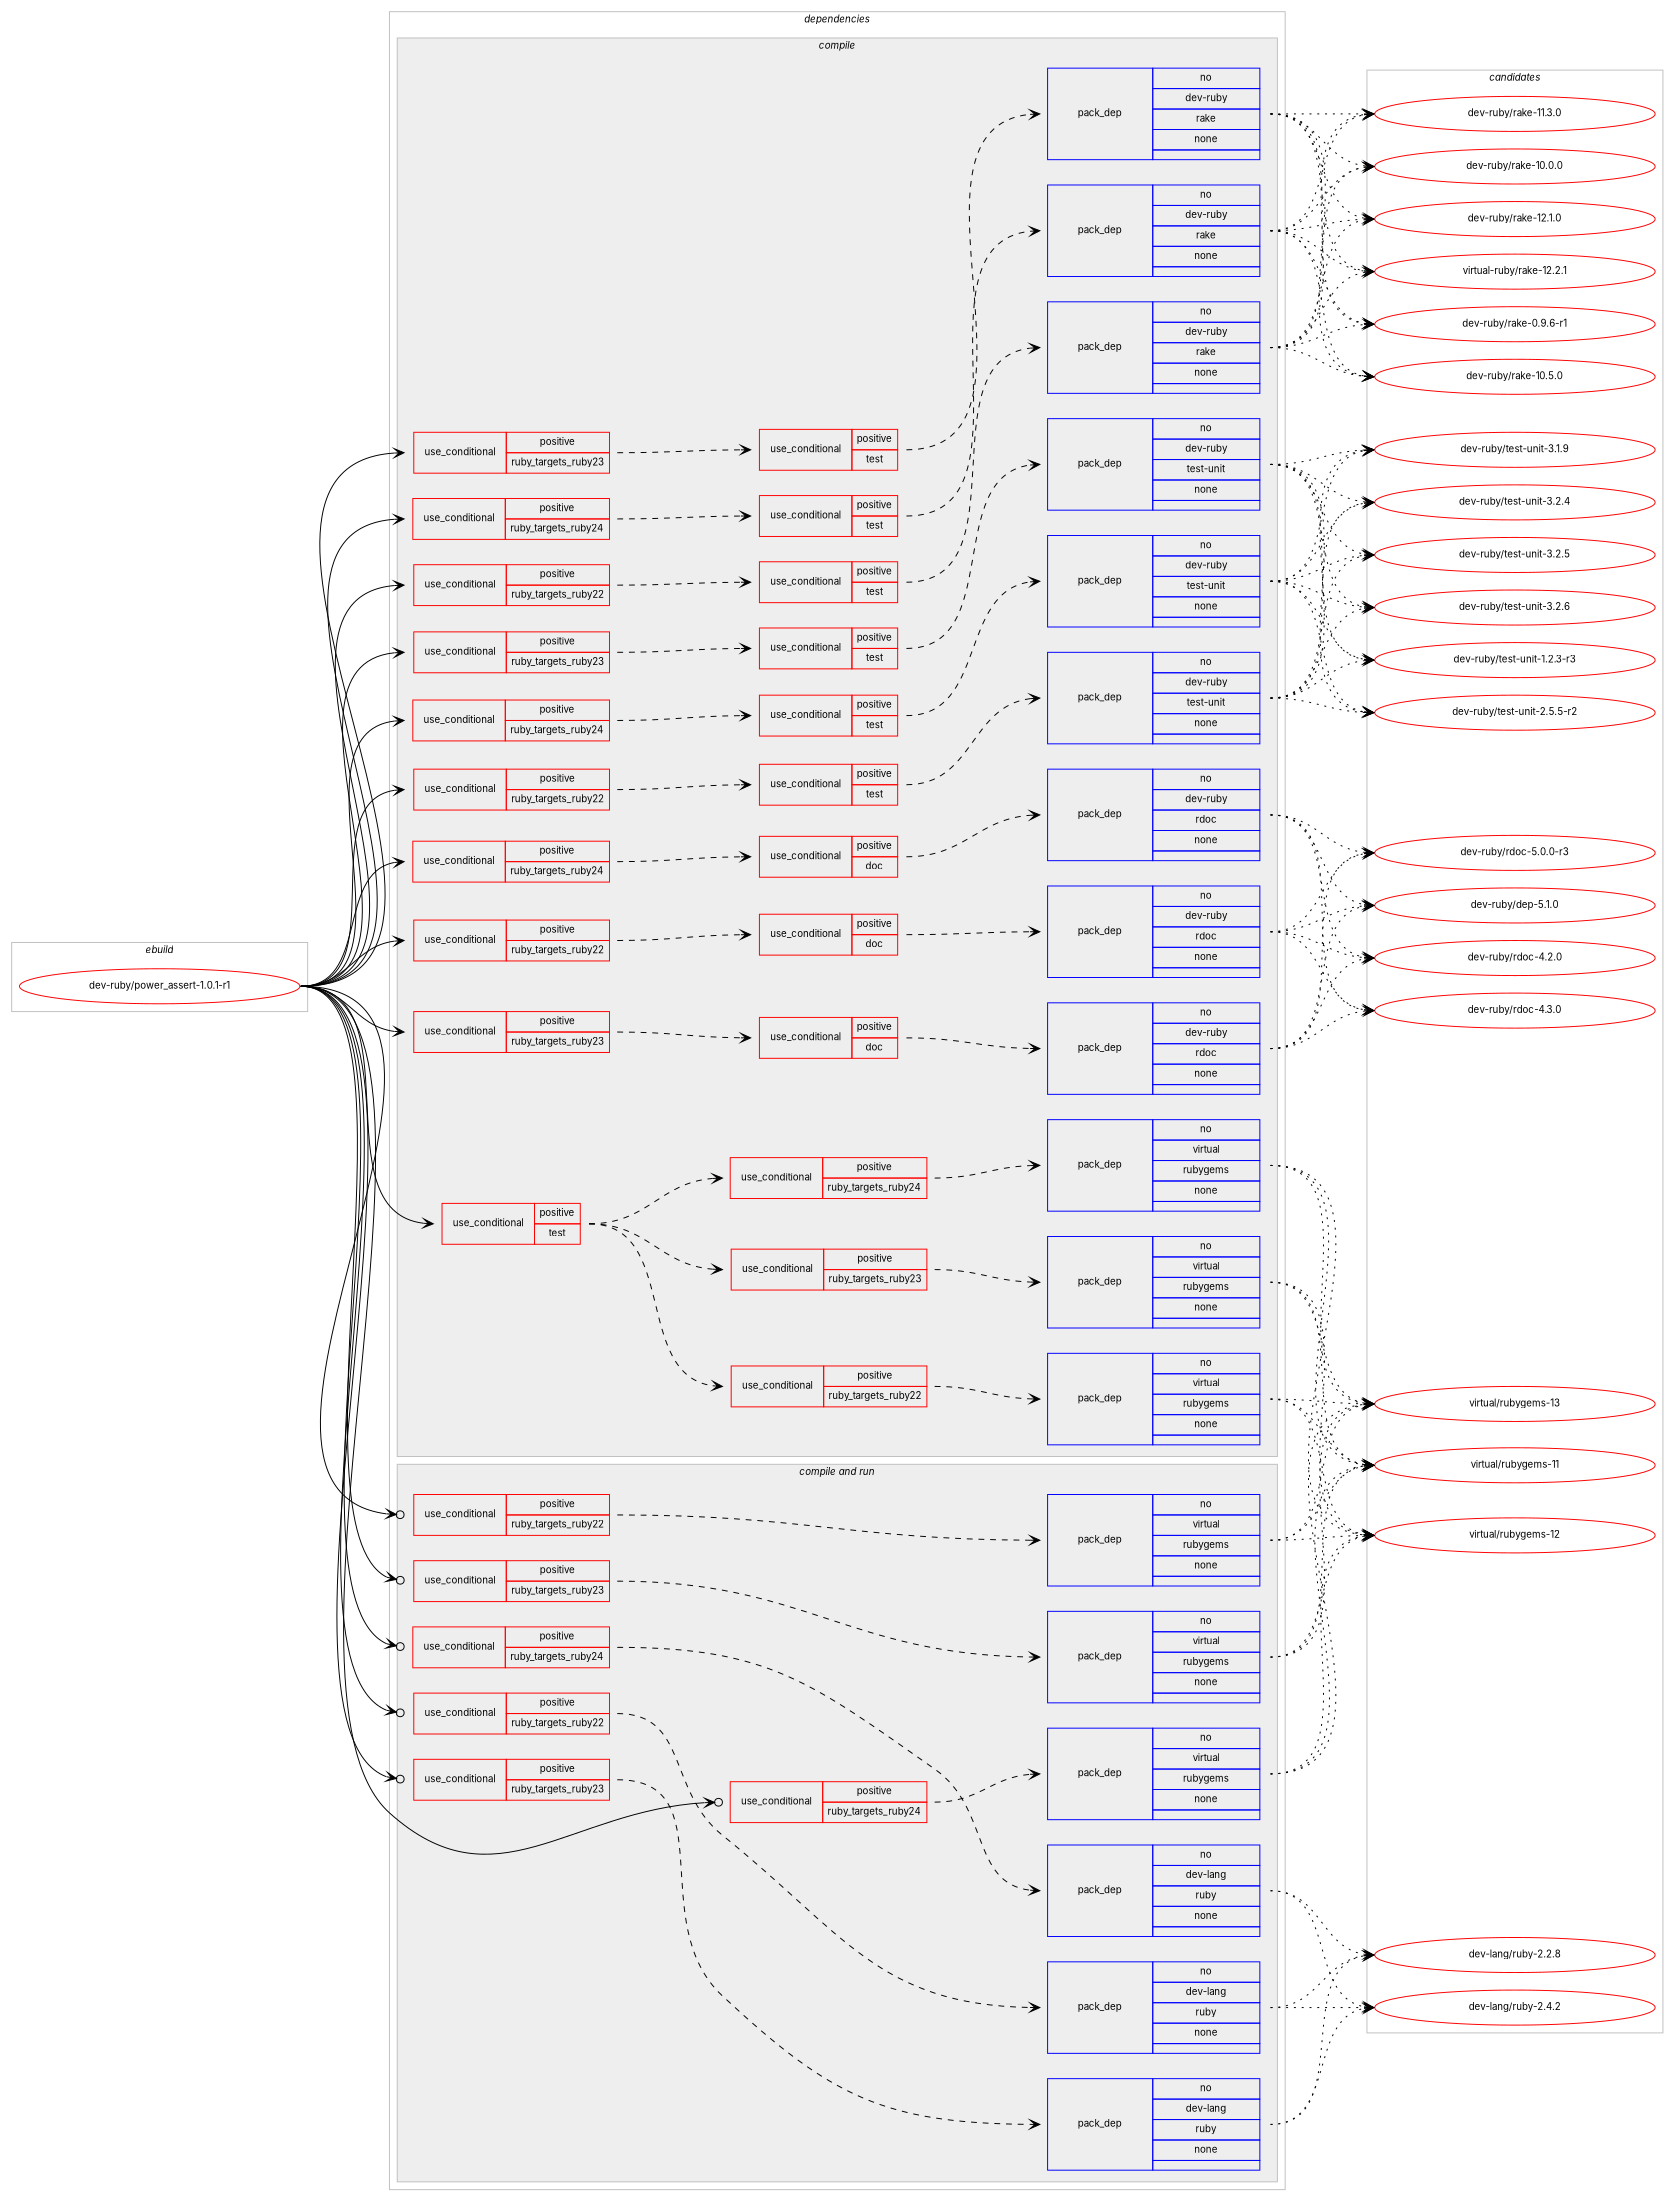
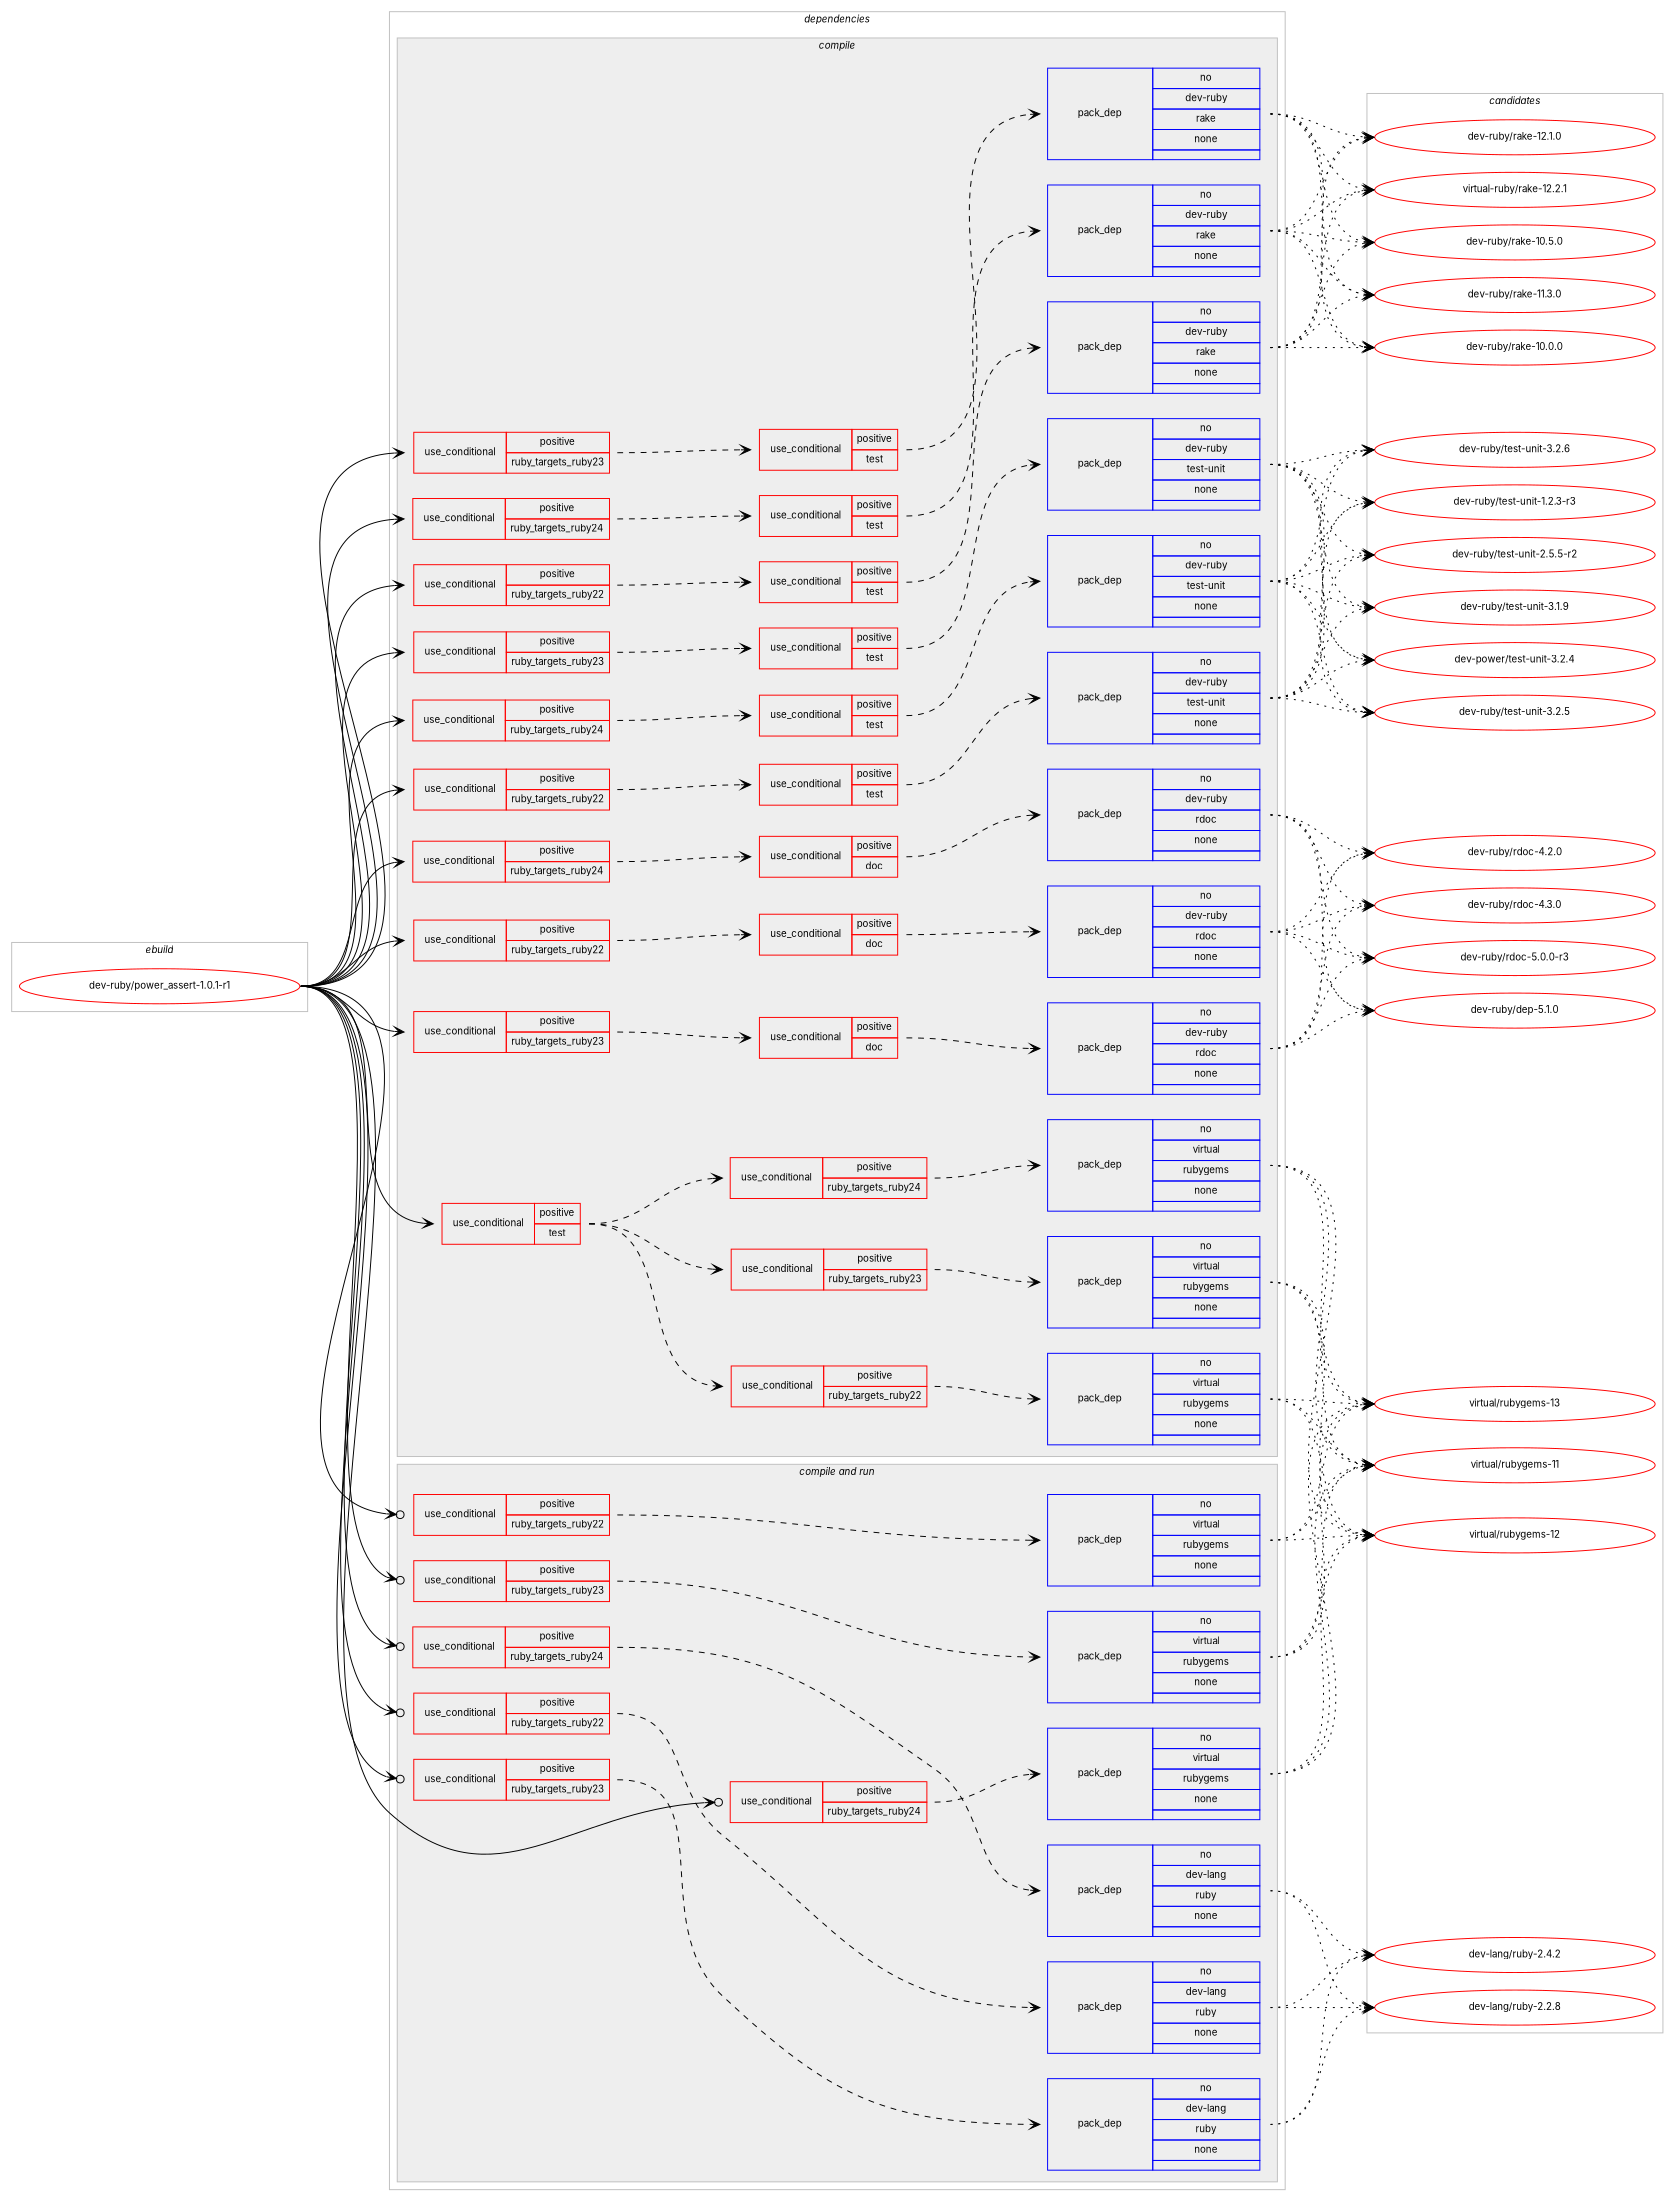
node "dev-ruby/rake-0.9.6-r1": removed
node "dev-ruby/test-unit-3.2.4": label "dev-ruby/test-unit-3.2.4" -> "dev-power/test-unit-3.2.4"
